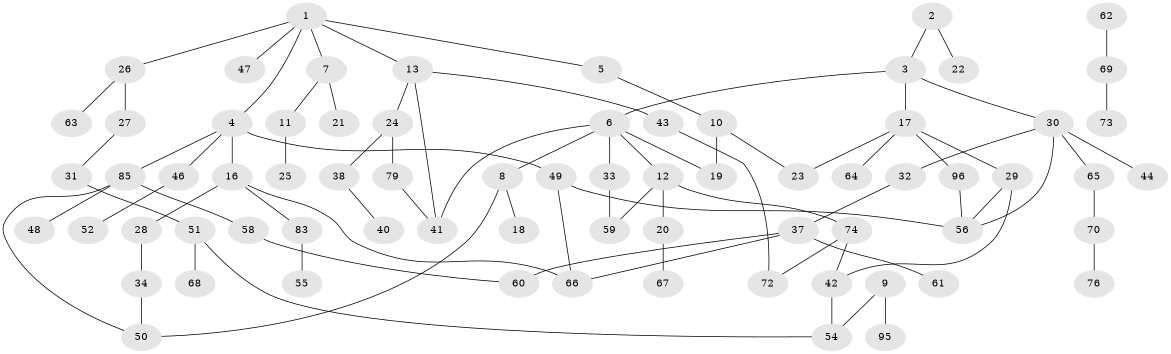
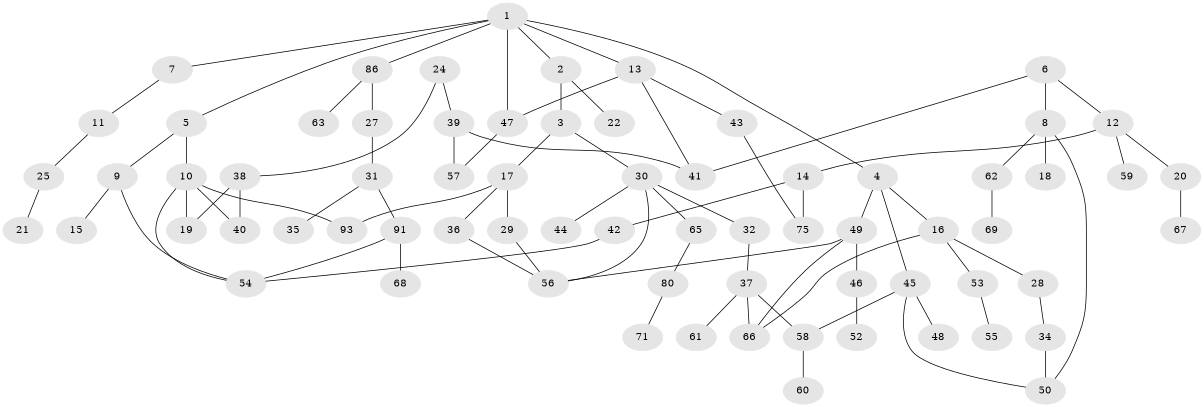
edge "1" -- "2": added
node "26": label "26" -> "86"
edge "3" -- "6": removed
edge "7" -- "21": now "25" -- "21"
edge "13" -- "24": now "13" -- "47"
node "73": removed
edge "5" -- "9": added
edge "4" -- "46": now "49" -- "46"
edge "6" -- "19": now "38" -- "19"
edge "8" -- "62": added
node "85": label "85" -> "45"
node "79": label "79" -> "39"
node "57": added
node "33": removed
node "23": label "23" -> "93"
node "64": removed
node "96": label "96" -> "36"
edge "10" -- "40": added
node "51": label "51" -> "91"
node "35": added
node "83": label "83" -> "53"
node "74": label "74" -> "14"
node "70": label "70" -> "80"
edge "10" -- "54": added
edge "37" -- "60": now "37" -- "58"
edge "29" -- "42": removed
node "72": label "72" -> "75"
node "76": label "76" -> "71"
node "95": label "95" -> "15"
